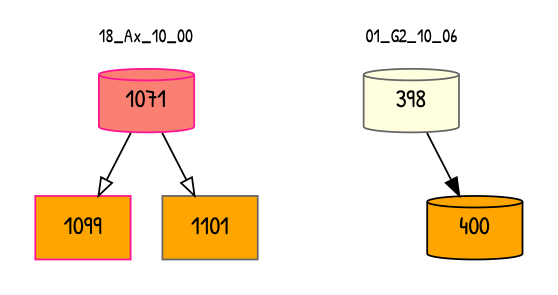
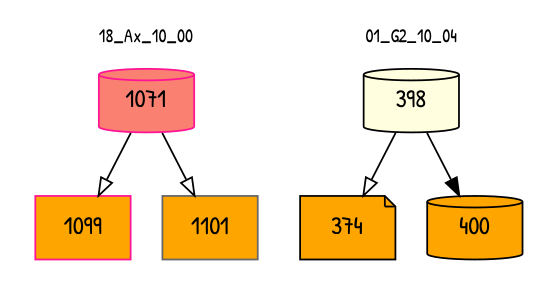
cluster "01_G2_10_06": label "01_G2_10_06" -> "01_G2_10_04"
node "398": color gray40 -> black
node "374": added
